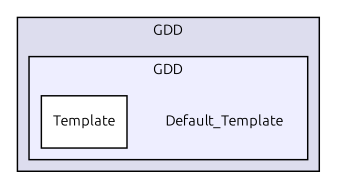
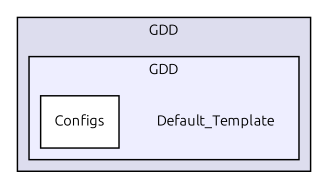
node "Template": label "Template" -> "Configs"
